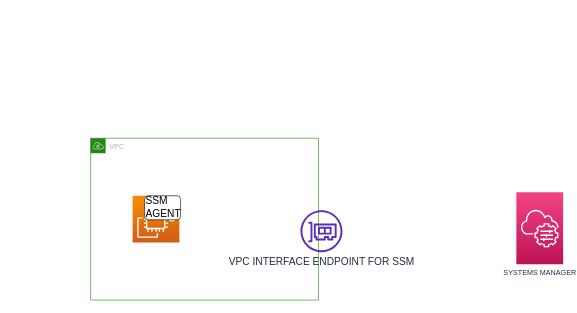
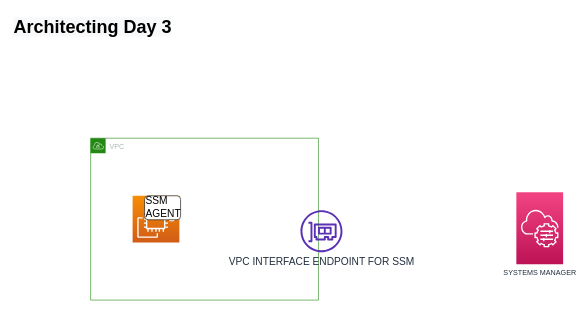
node "Architecting Day 3": added
